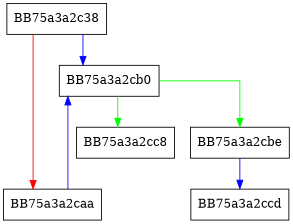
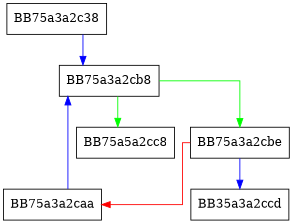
node "BB75a3a2cb0": label "BB75a3a2cb0" -> "BB75a3a2cb8"
edge "BB75a3a2c38" -> "BB75a3a2caa": now "BB75a3a2cbe" -> "BB75a3a2caa"
node "BB75a3a2cc8": label "BB75a3a2cc8" -> "BB75a5a2cc8"
node "BB75a3a2ccd": label "BB75a3a2ccd" -> "BB35a3a2ccd"
